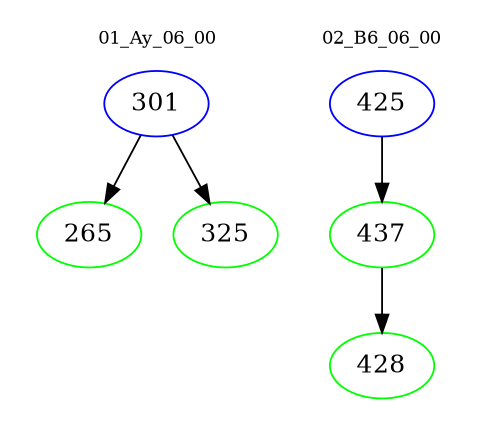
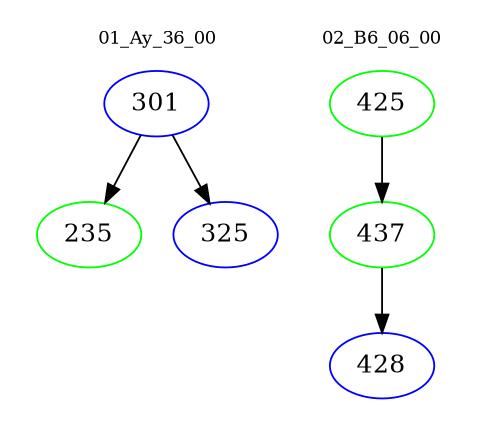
cluster "01_Ay_06_00": label "01_Ay_06_00" -> "01_Ay_36_00"
node "425": color blue -> green
node "265": label "265" -> "235"
node "325": color green -> blue
node "428": color green -> blue
